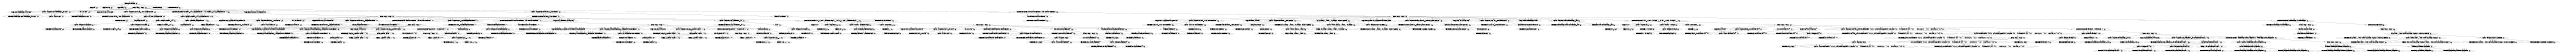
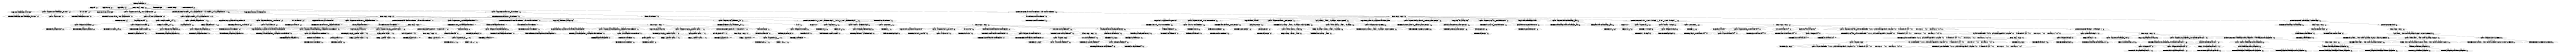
node "(MODIFIER,PRIVATE)": added
node "(IDENTIFIER,baseDir,setLocation(baseDir))": added
node "(IDENTIFIER,i,this.replace(File.separatorChar, '.'))": removed
